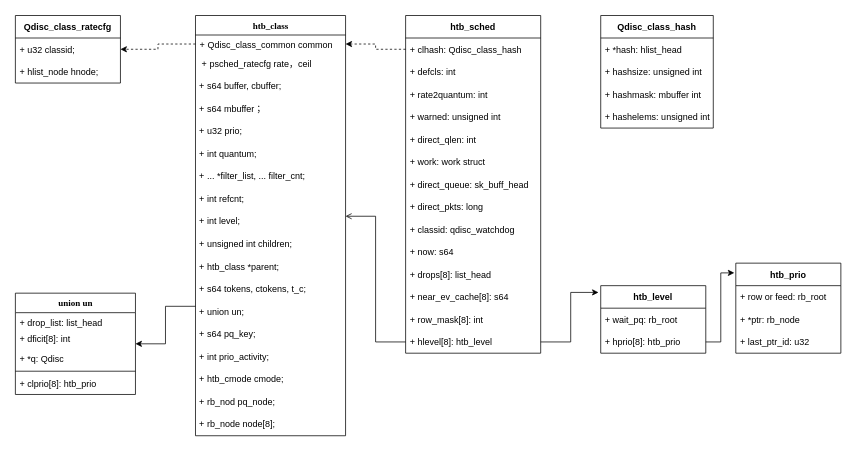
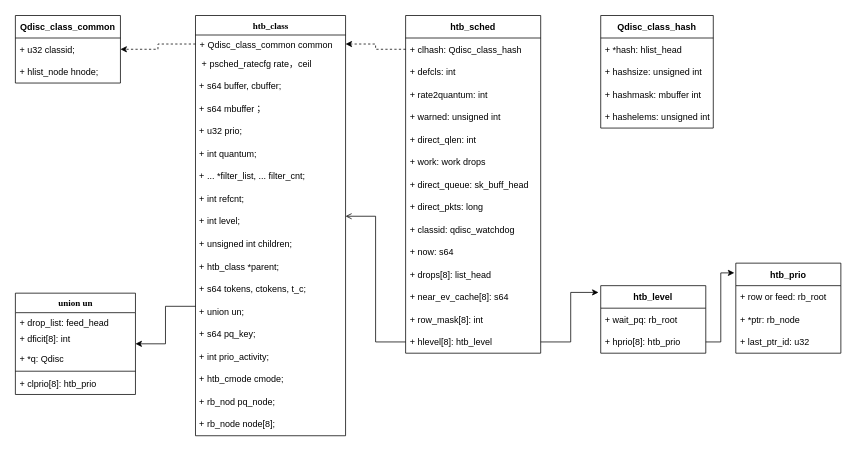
node "Qdisc_class_ratecfg": label "Qdisc_class_ratecfg" -> "Qdisc_class_common"
node "+ work: work struct": label "+ work: work struct" -> "+ work: work drops"
node "+ drop_list: list_head": label "+ drop_list: list_head" -> "+ drop_list: feed_head"
